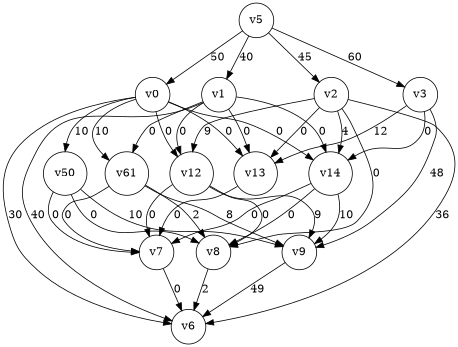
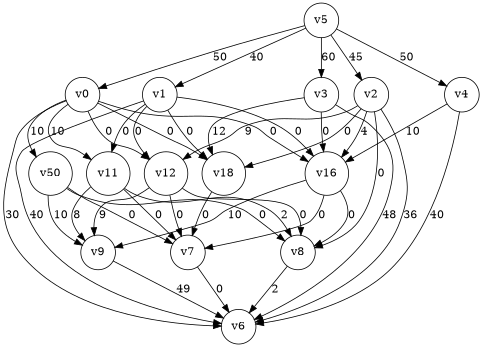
node "v4": added
node "v61": label "v61" -> "v11"
node "v13": label "v13" -> "v18"
node "v14": label "v14" -> "v16"
edge "v3" -> "v9": now "v3" -> "v6"
